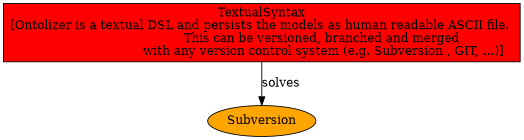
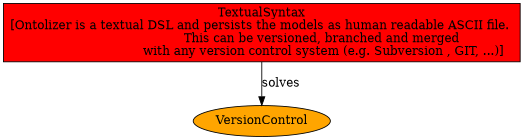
node "Subversion": label "Subversion" -> "VersionControl"
